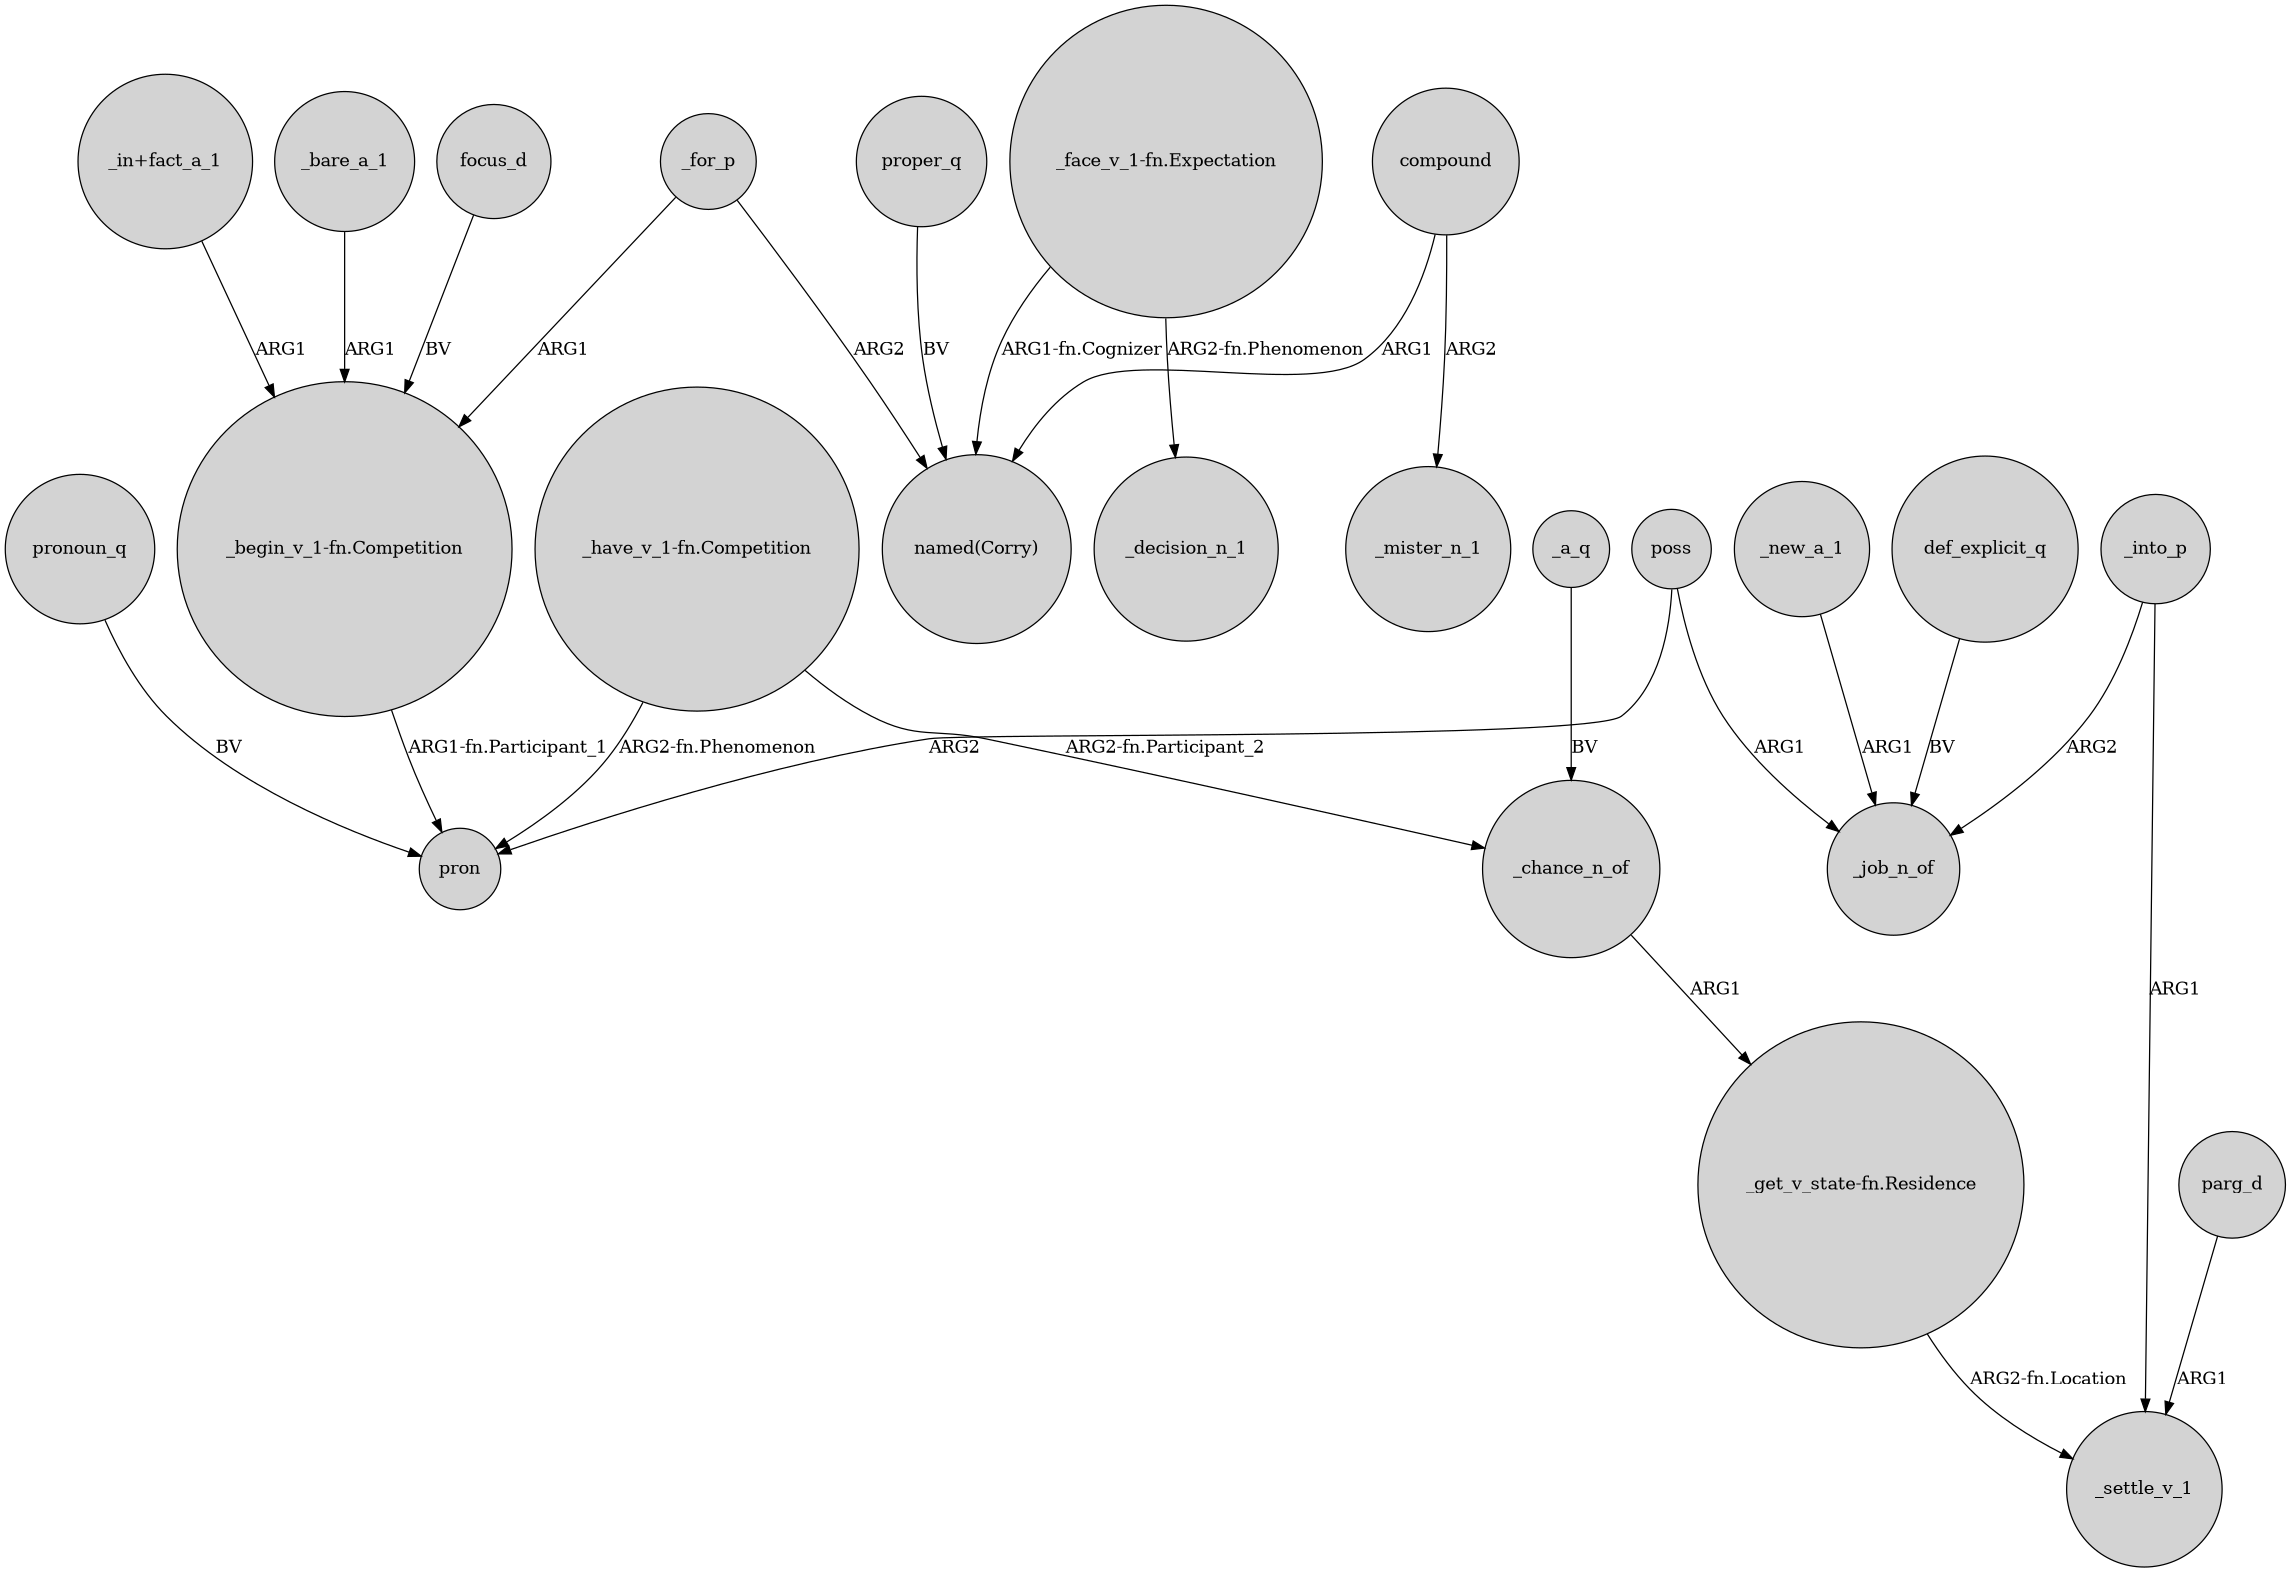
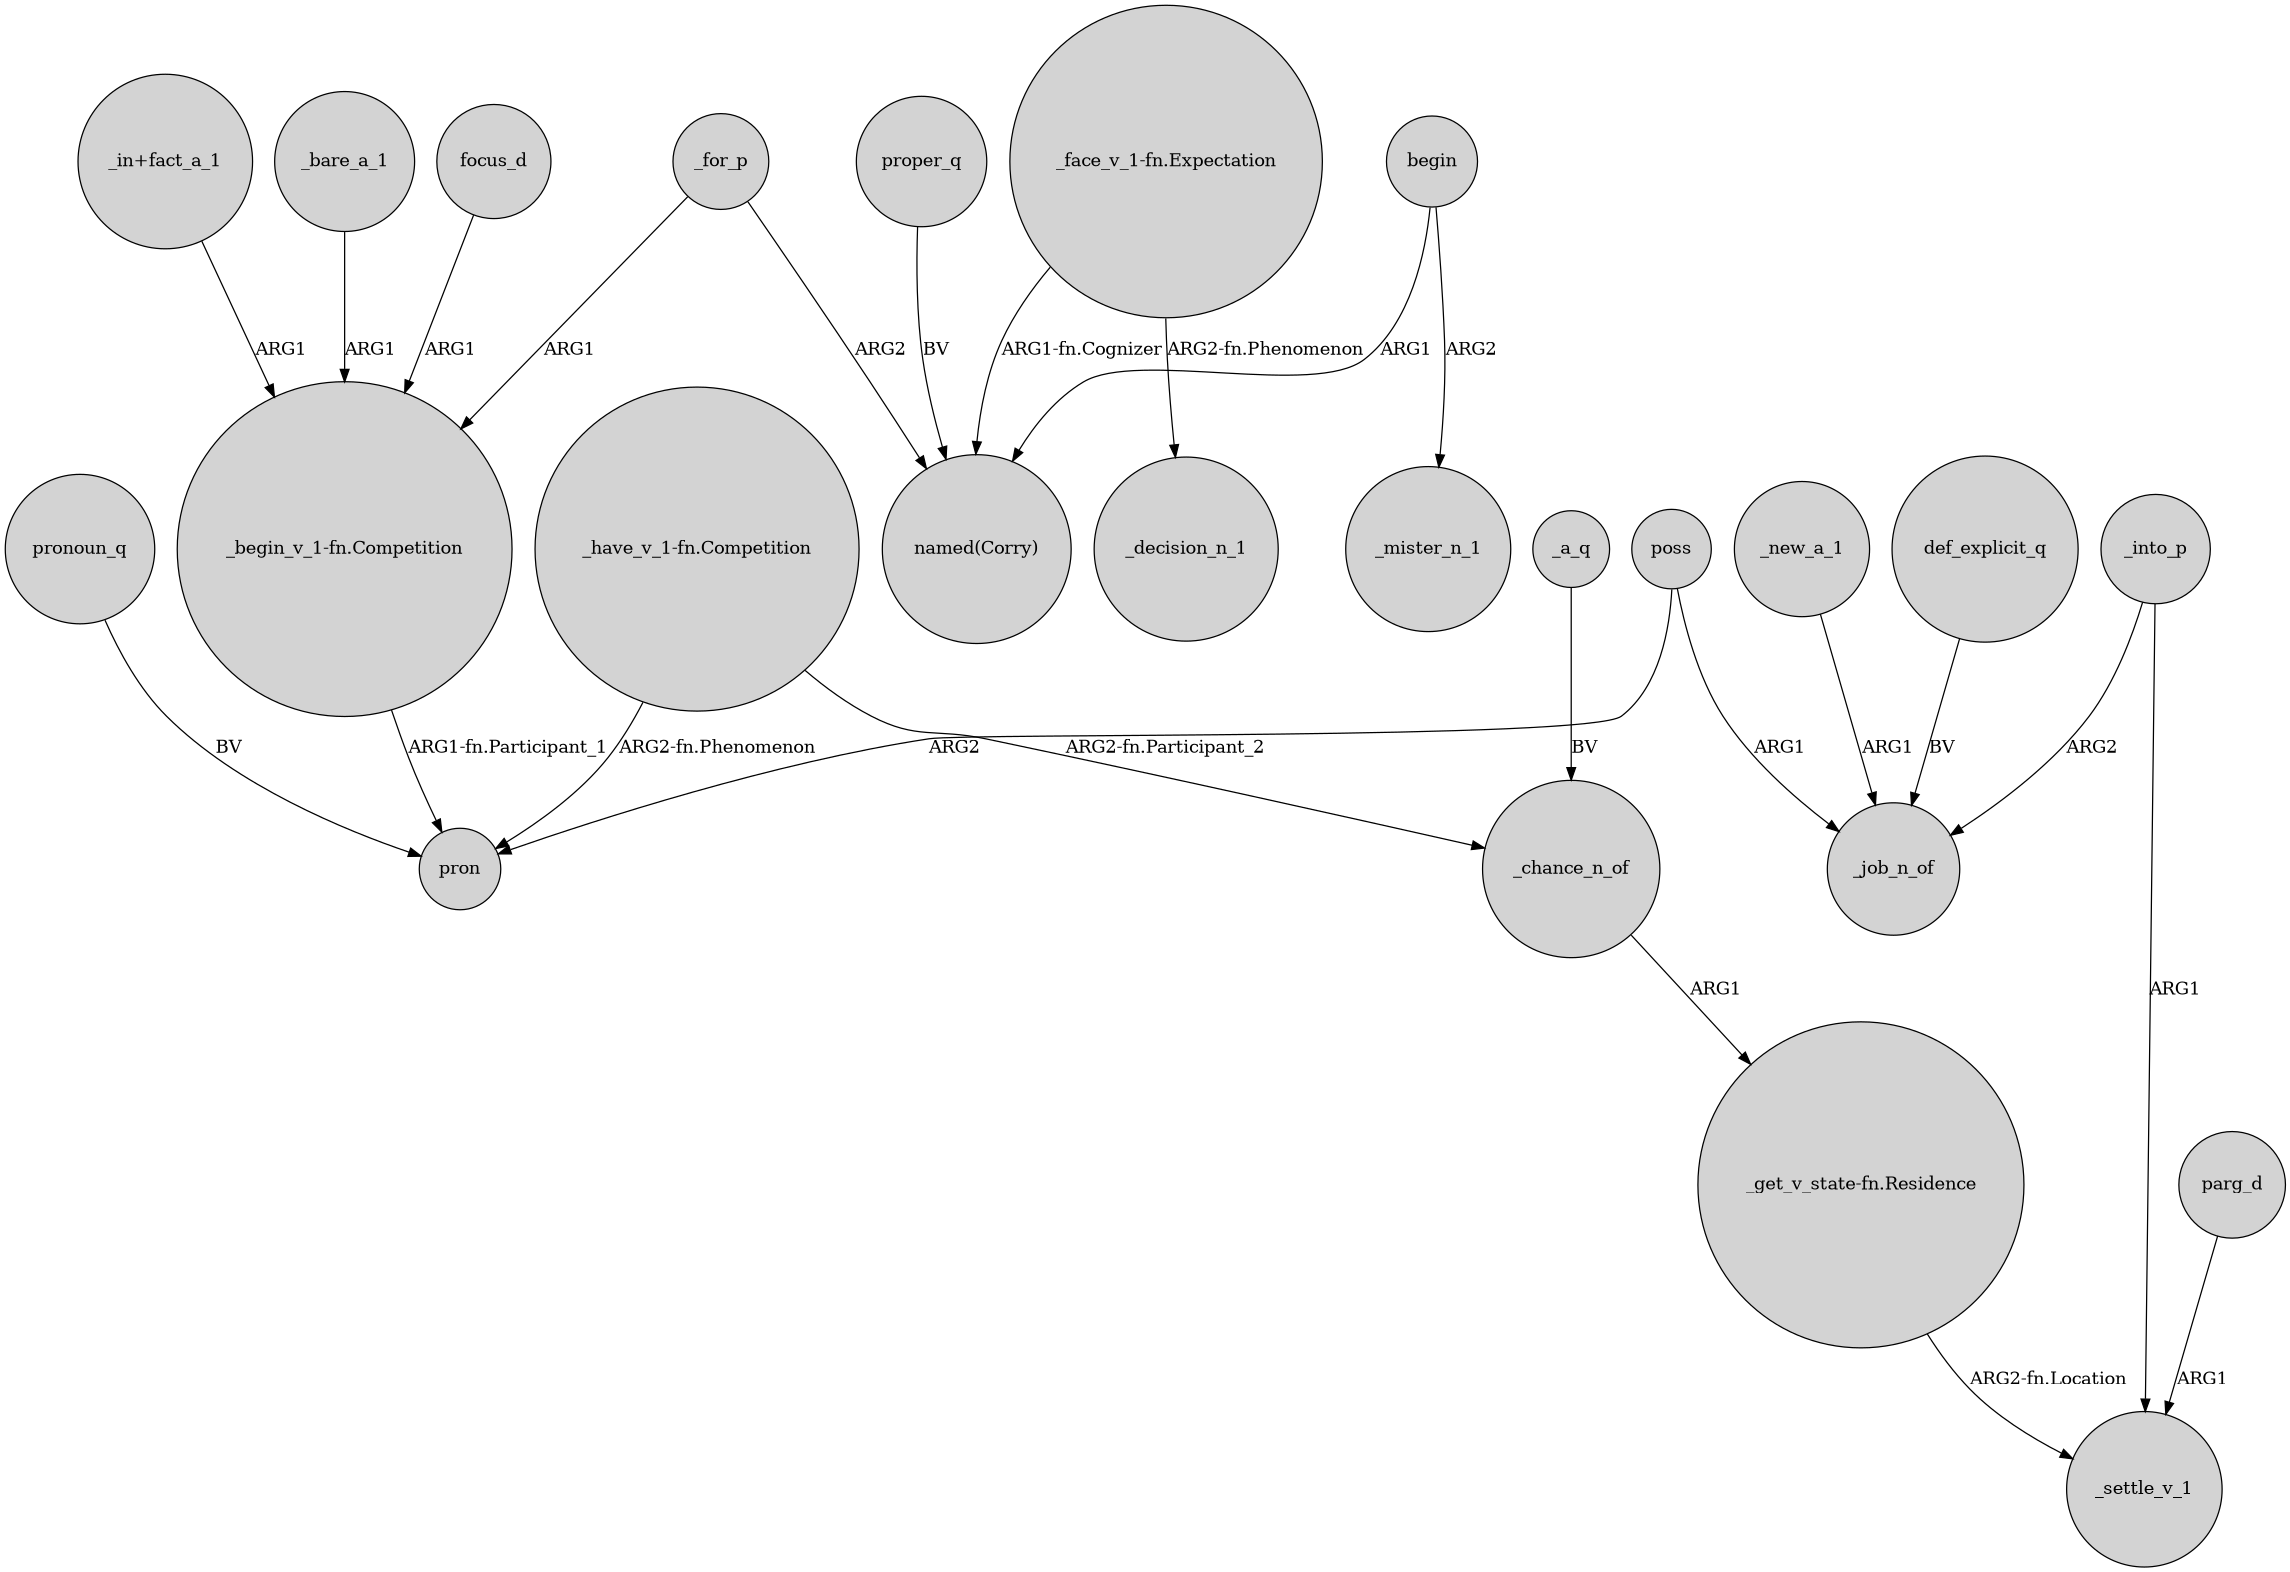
node "compound": label "compound" -> "begin"
edge "focus_d" -> "_begin_v_1-fn.Competition": label "BV" -> "ARG1"
